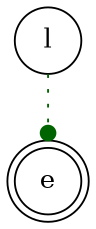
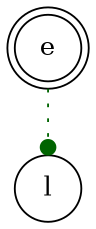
edge "l" -> "e": reversed
